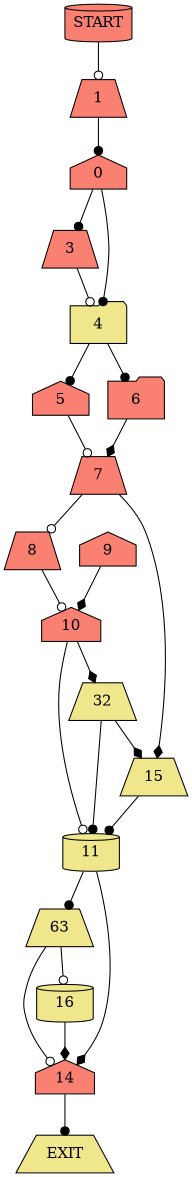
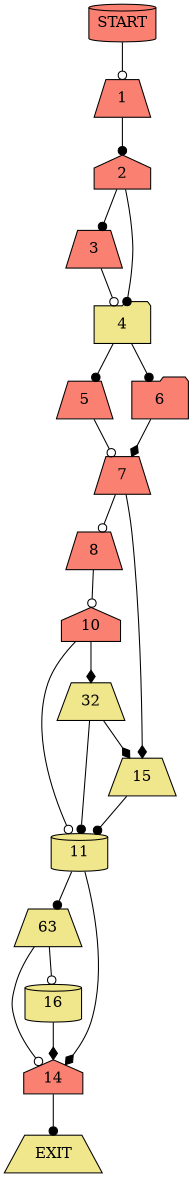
node "0": label "0" -> "2"
node "5": shape house -> trapezium
node "9": removed
